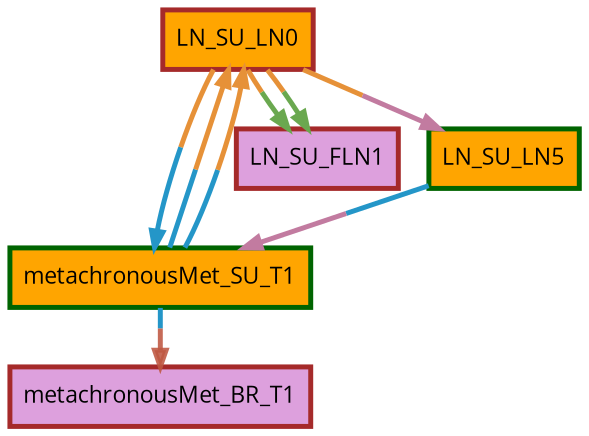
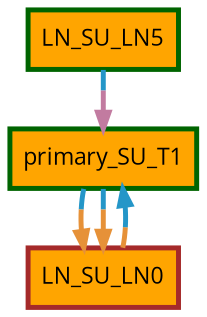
edge "LN_SU_LN0" -> "LN_SU_LN5": removed
node "LN_SU_FLN1": removed
node "metachronousMet_SU_T1": label "metachronousMet_SU_T1" -> "primary_SU_T1"
node "metachronousMet_BR_T1": removed
